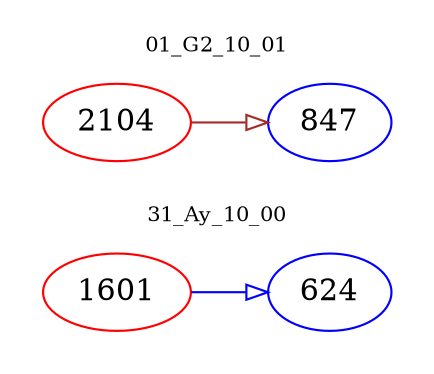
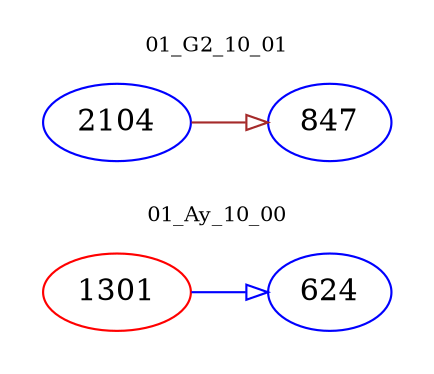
node "2104": color red -> blue
cluster "31_Ay_10_00": label "31_Ay_10_00" -> "01_Ay_10_00"
node "1601": label "1601" -> "1301"
